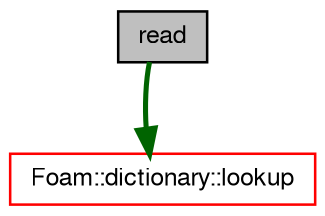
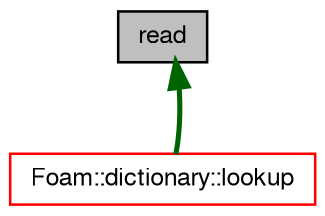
edge "read" -> "Foam::dictionary::lookup": reversed
